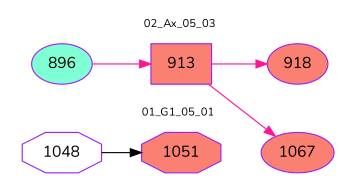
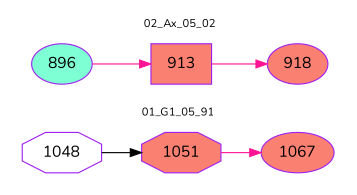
cluster "02_Ax_05_03": label "02_Ax_05_03" -> "02_Ax_05_02"
edge "913" -> "1067": now "1051" -> "1067"
cluster "01_G1_05_01": label "01_G1_05_01" -> "01_G1_05_91"
